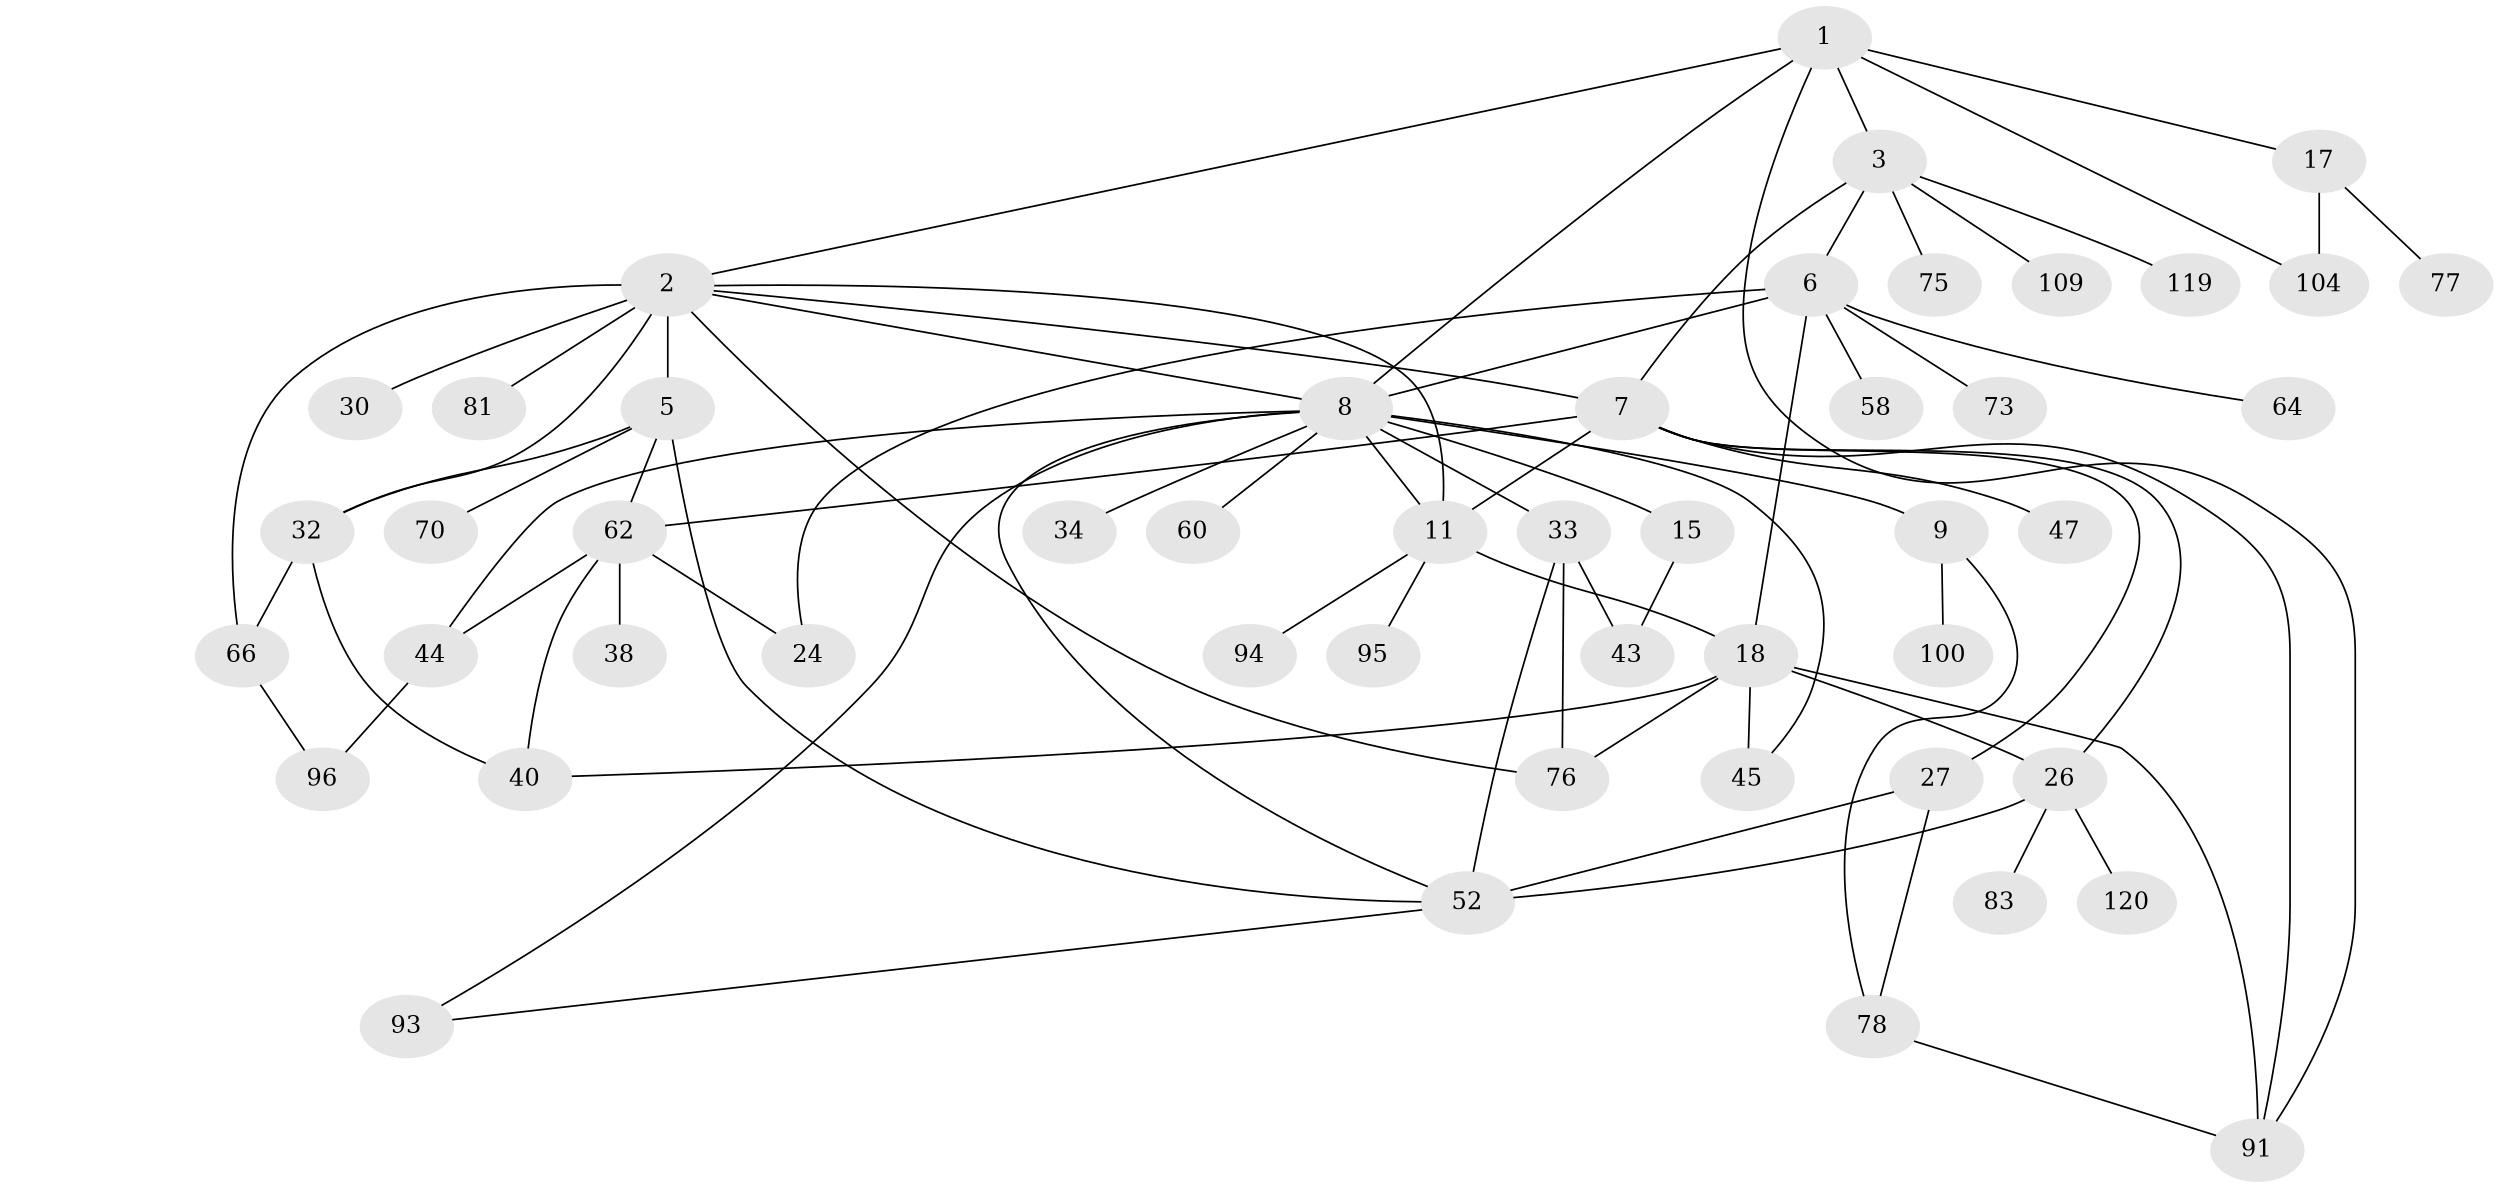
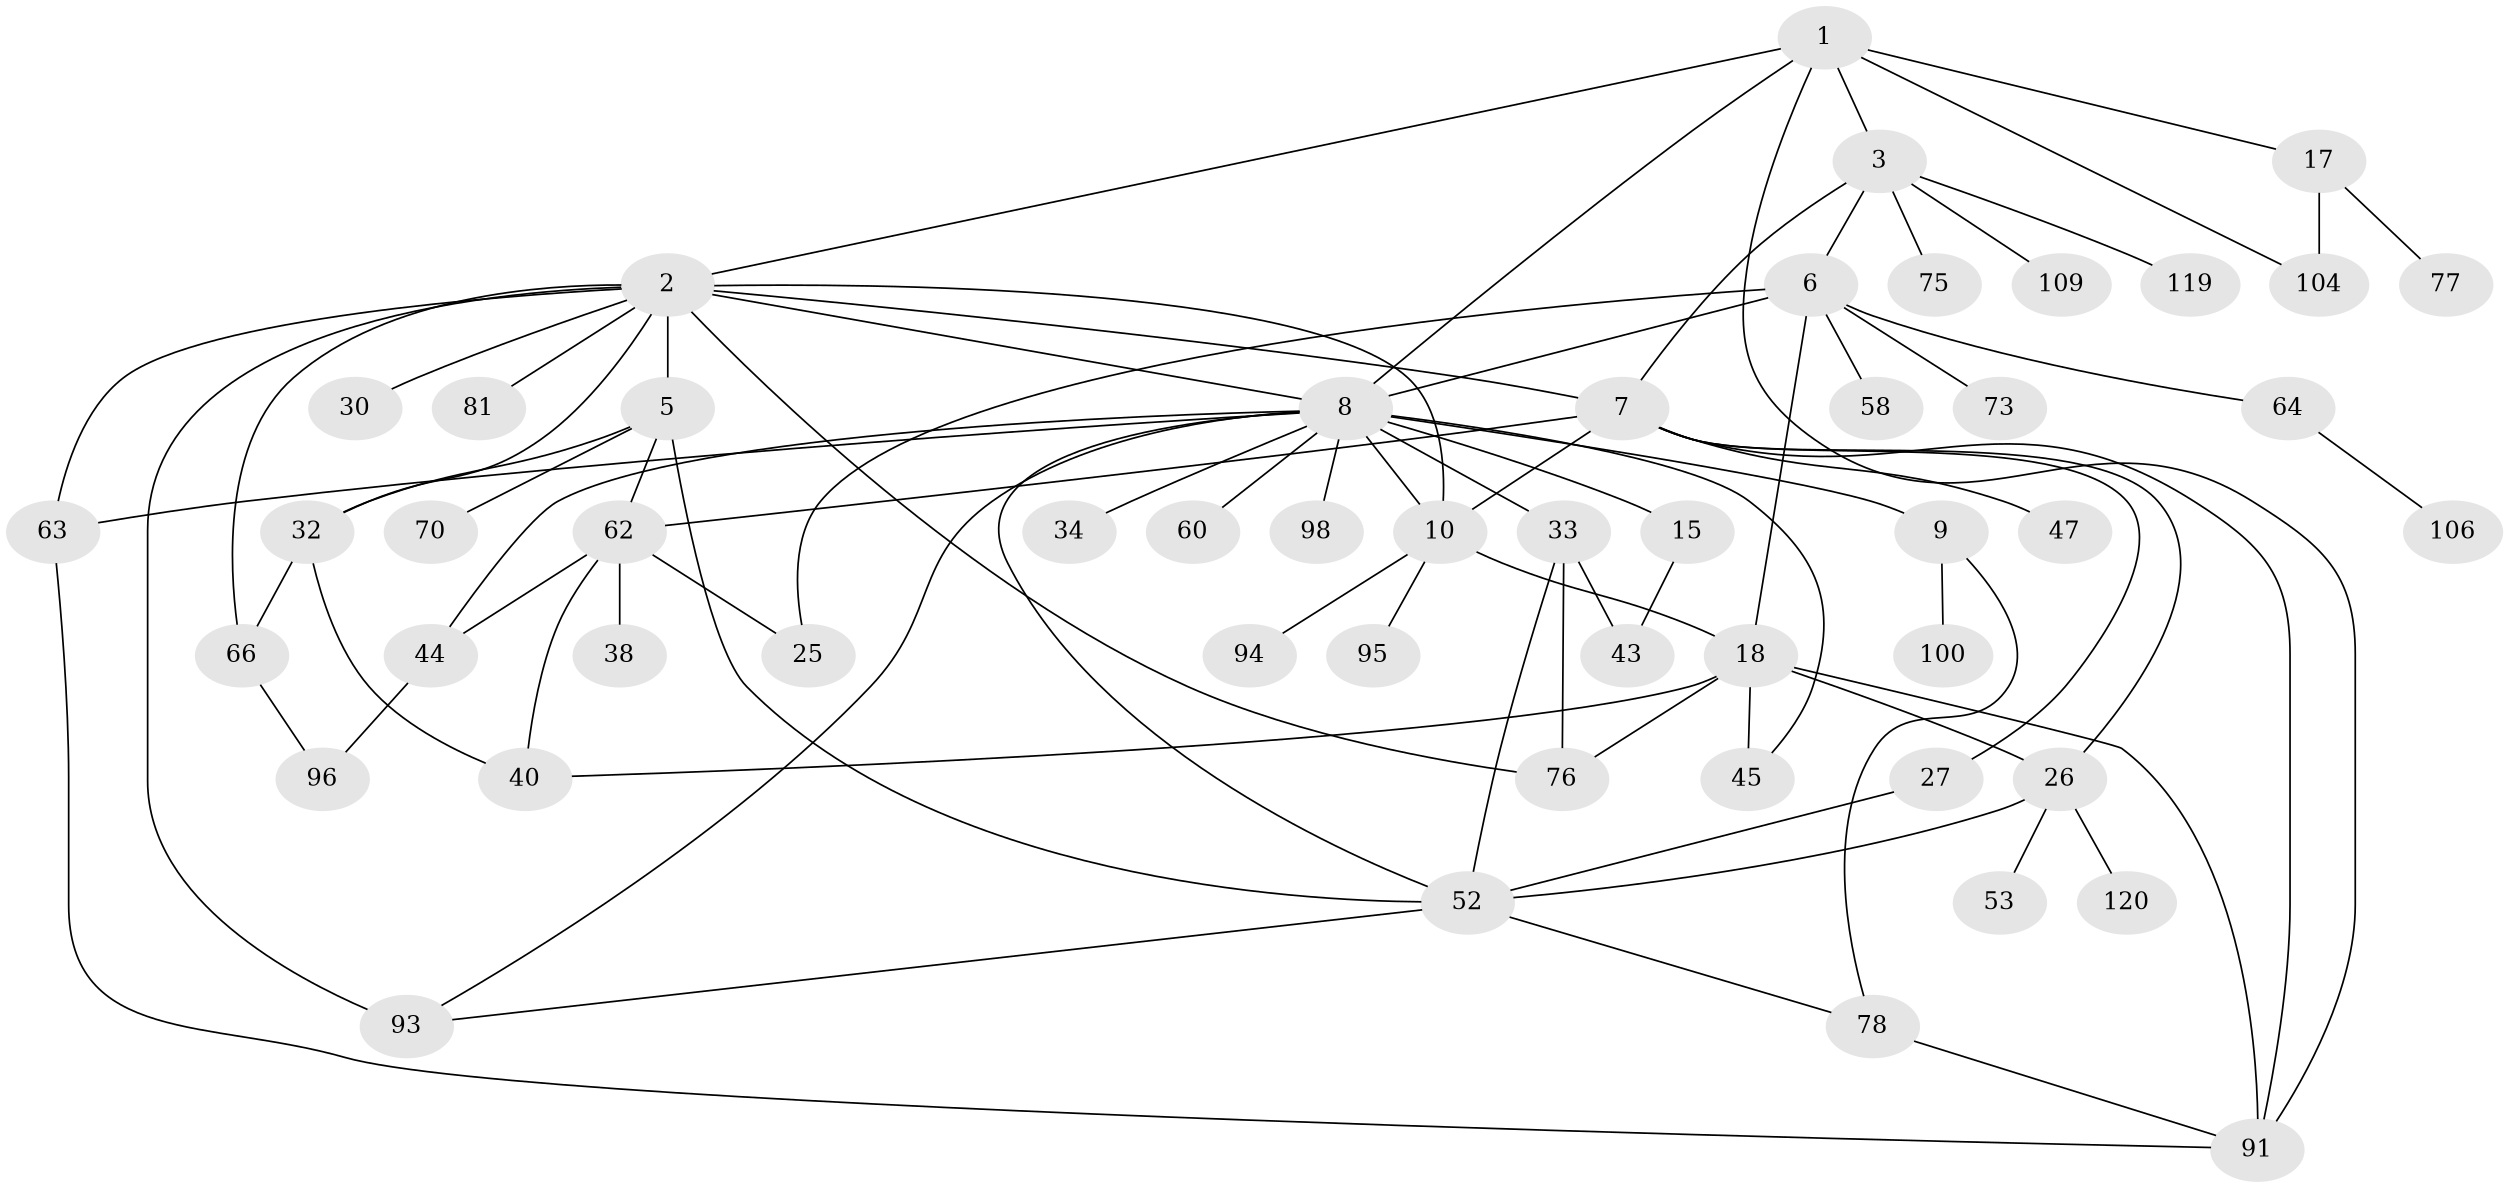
node "63": added
edge "2" -- "93": added
node "98": added
node "11": label "11" -> "10"
node "106": added
node "24": label "24" -> "25"
edge "27" -- "78": now "52" -- "78"
node "83": label "83" -> "53"
